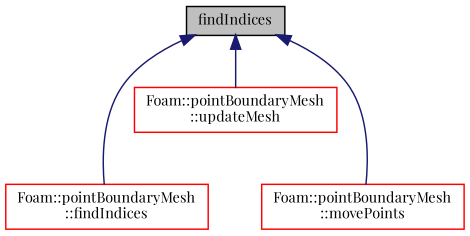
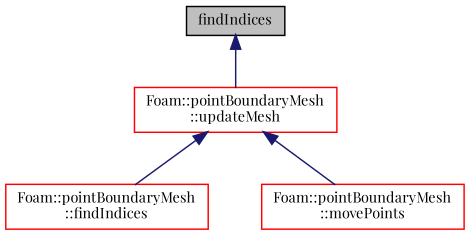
edge "Foam::pointBoundaryMesh ::findIndices" -> "findIndices": now "Foam::pointBoundaryMesh ::findIndices" -> "Foam::pointBoundaryMesh ::updateMesh"
edge "Foam::pointBoundaryMesh ::movePoints" -> "findIndices": now "Foam::pointBoundaryMesh ::movePoints" -> "Foam::pointBoundaryMesh ::updateMesh"
